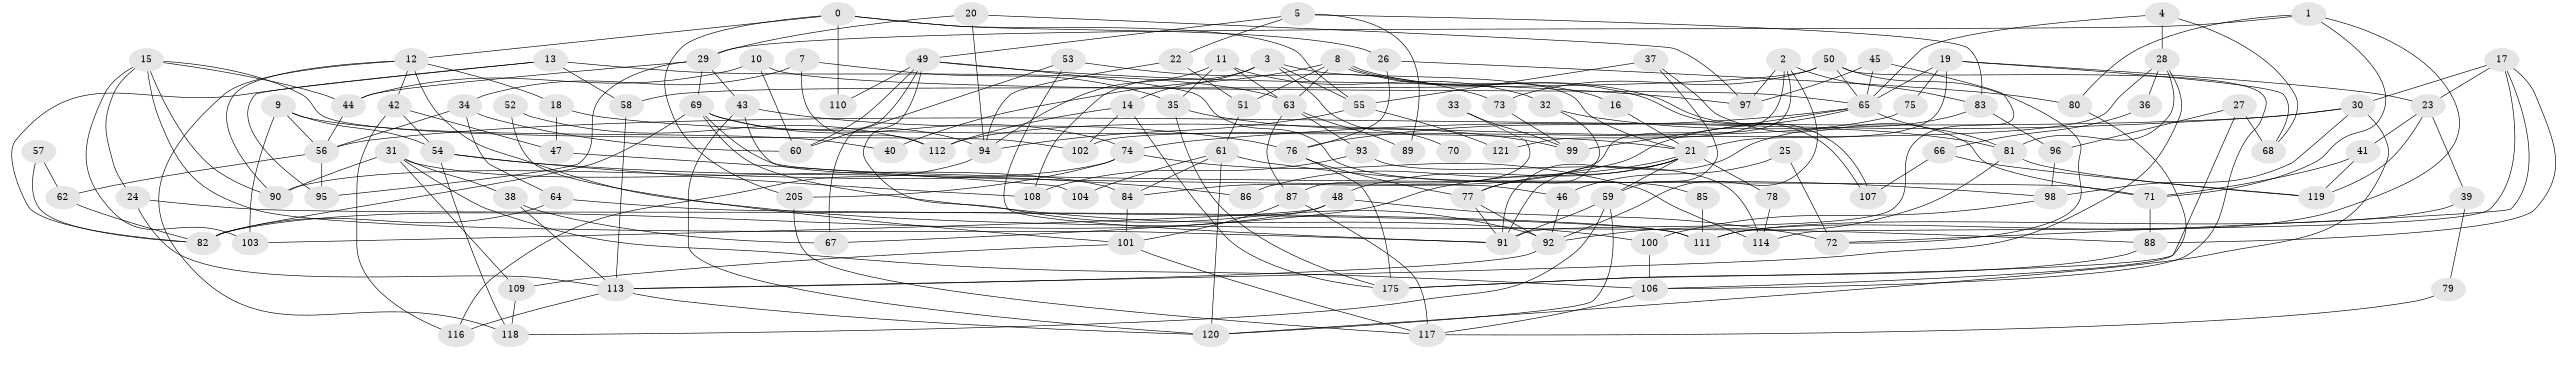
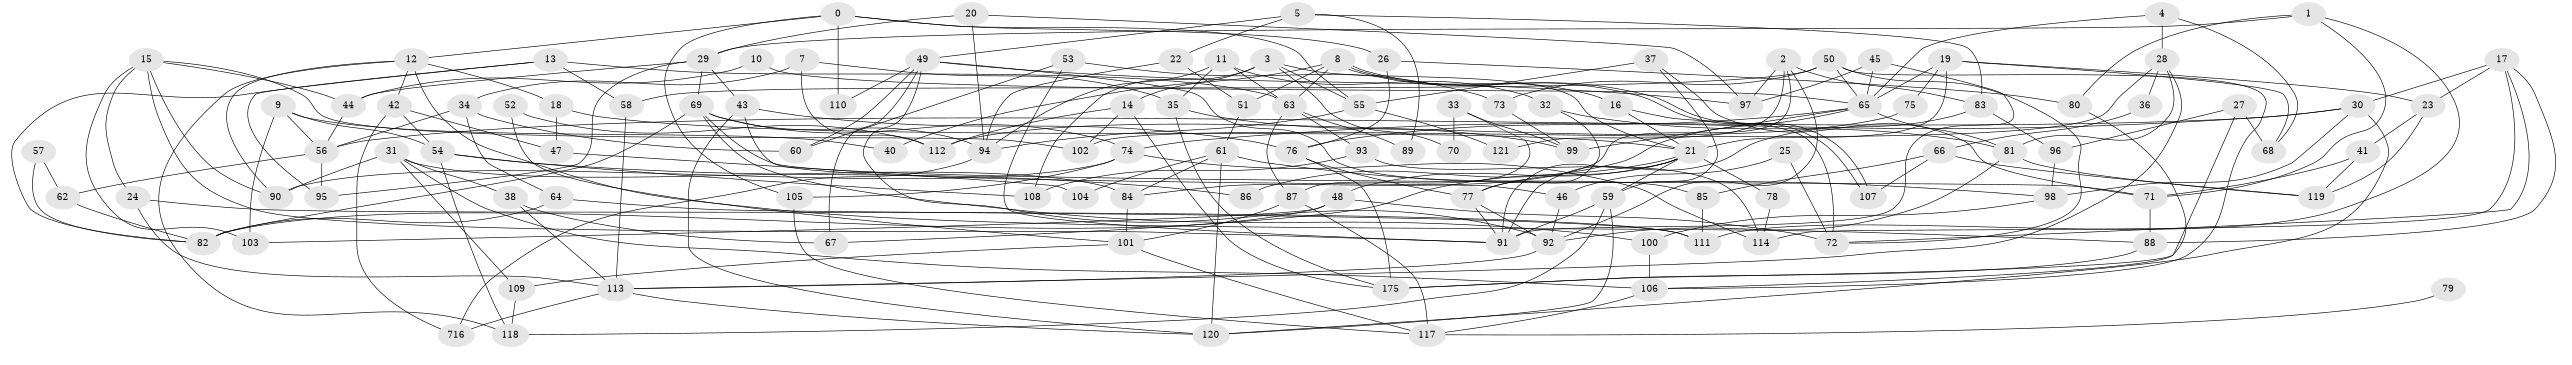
edge "10" -- "60": removed
edge "33" -- "70": added
edge "16" -- "72": added
edge "66" -- "85": added
node "205": label "205" -> "105"
node "39": removed
node "116": label "116" -> "716"
